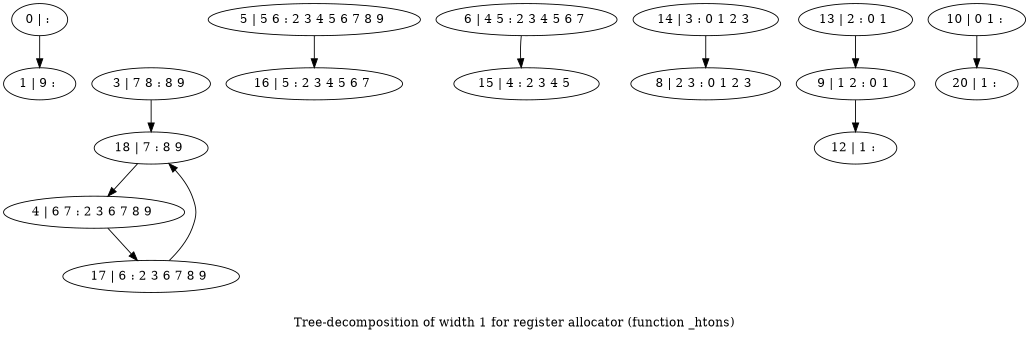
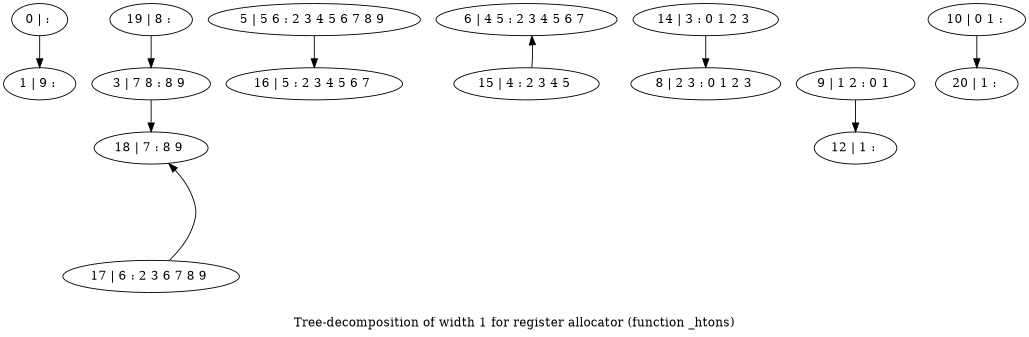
node "19 | 8 :": added
node "13 | 2 : 0 1": removed
edge "6 | 4 5 : 2 3 4 5 6 7" -> "15 | 4 : 2 3 4 5": reversed
node "4 | 6 7 : 2 3 6 7 8 9": removed
